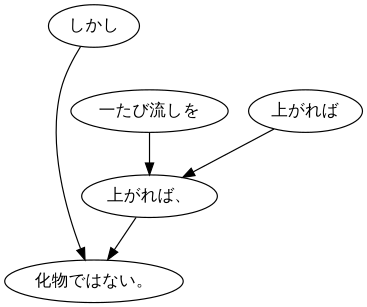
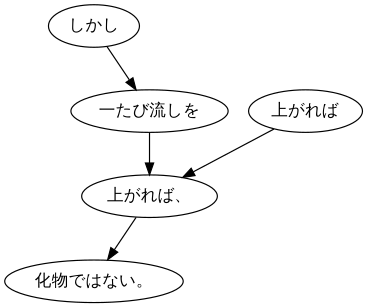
edge "しかし" -> "化物ではない。": now "しかし" -> "一たび流しを"
